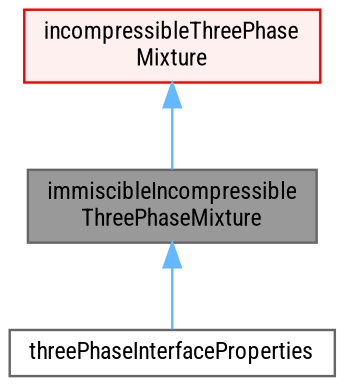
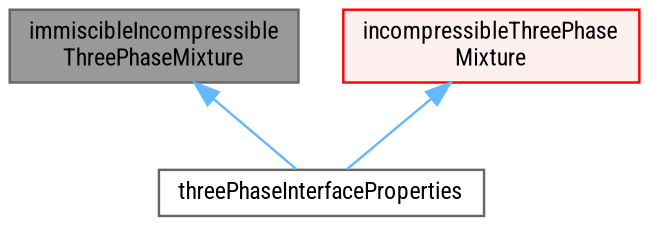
edge "immiscibleIncompressible ThreePhaseMixture" -> "incompressibleThreePhase Mixture": now "threePhaseInterfaceProperties" -> "incompressibleThreePhase Mixture"
